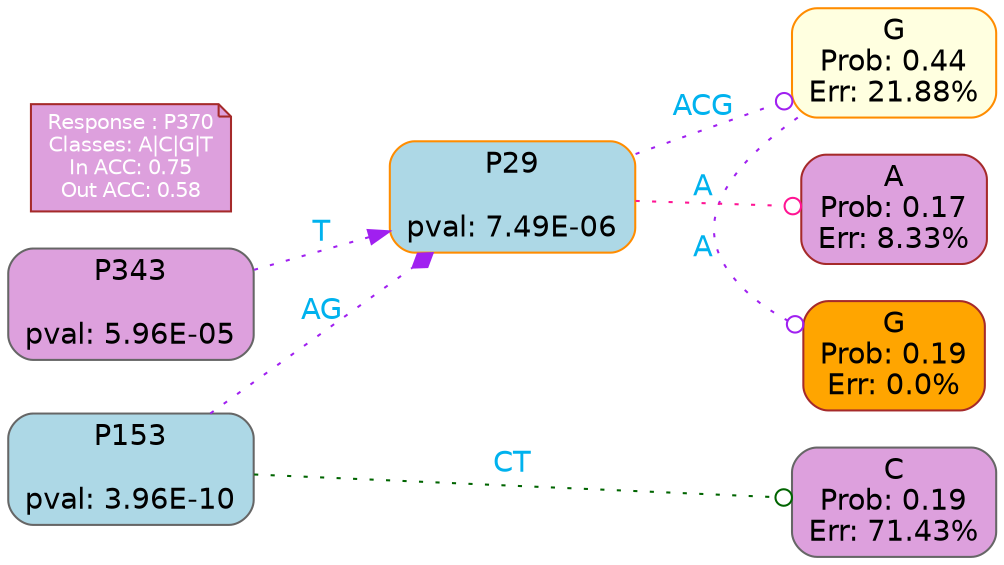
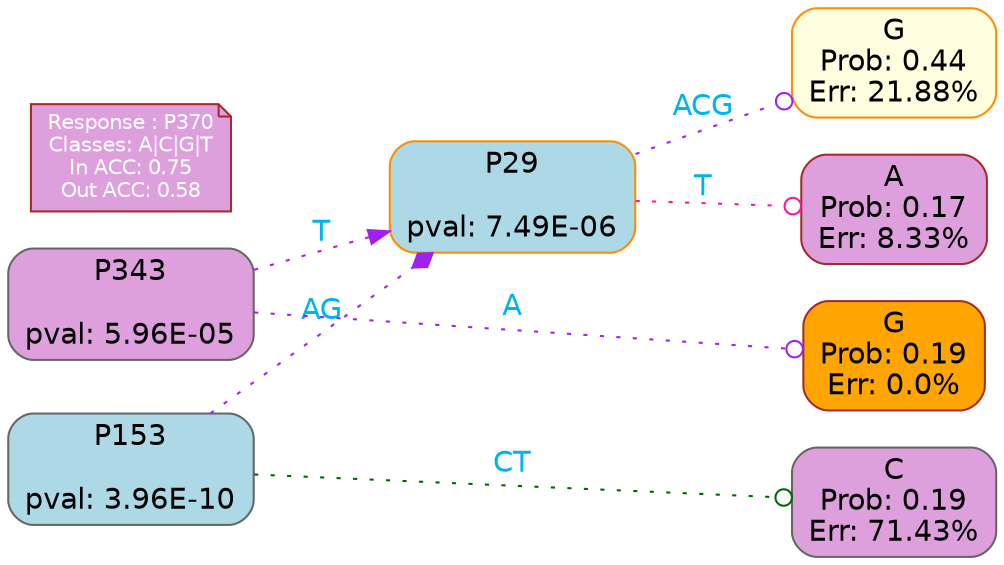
edge "P29 pval: 7.49E-06" -> "A Prob: 0.17 Err: 8.33%": label "A" -> "T"
edge "G Prob: 0.44 Err: 21.88%" -> "G Prob: 0.19 Err: 0.0%": now "P343 pval: 5.96E-05" -> "G Prob: 0.19 Err: 0.0%"
